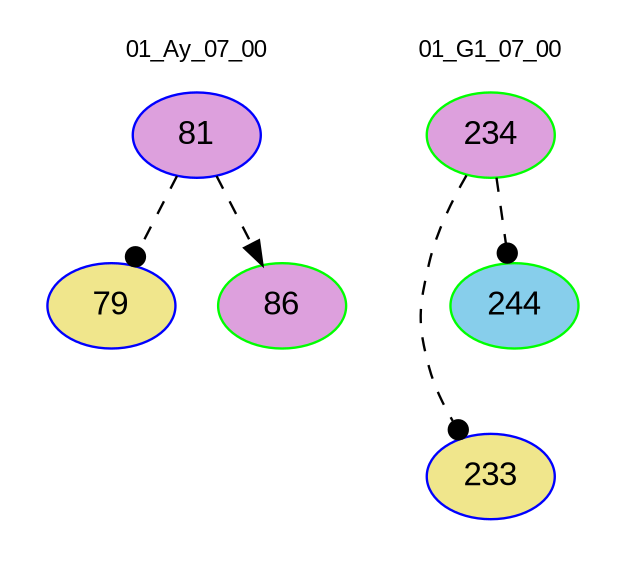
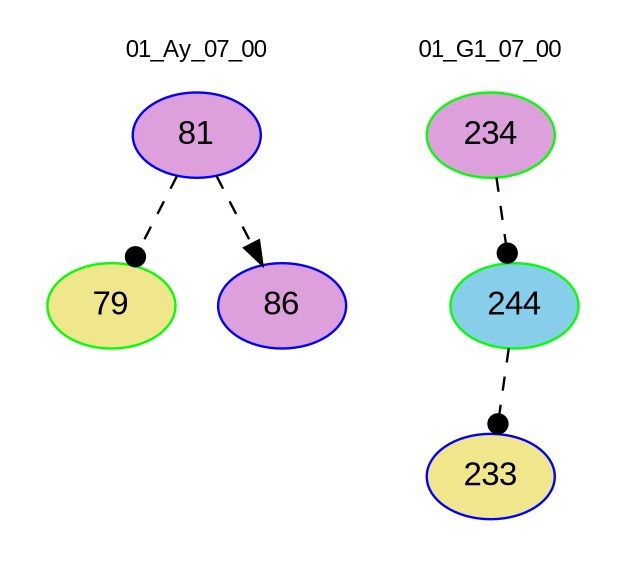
edge "234" -> "233": now "244" -> "233"
node "79": color blue -> green
node "86": color green -> blue
